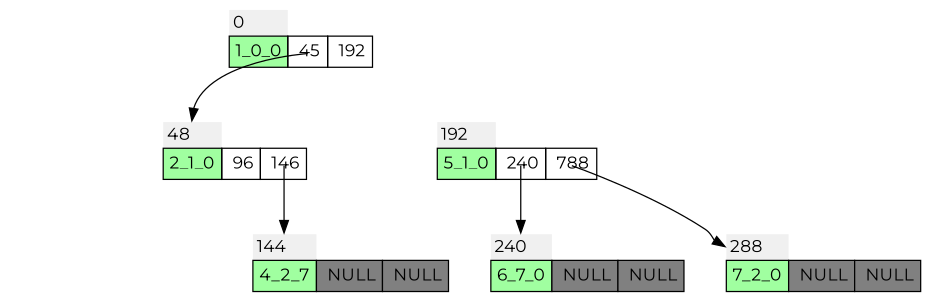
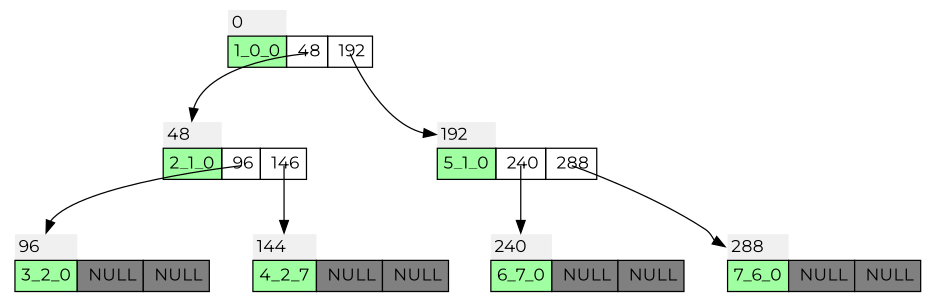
node "0": text "45" -> "48"
edge "0" -> "192": added
node "192": text "788" -> "288"
node "96": added
node "288": text "7_2_0" -> "7_6_0"
